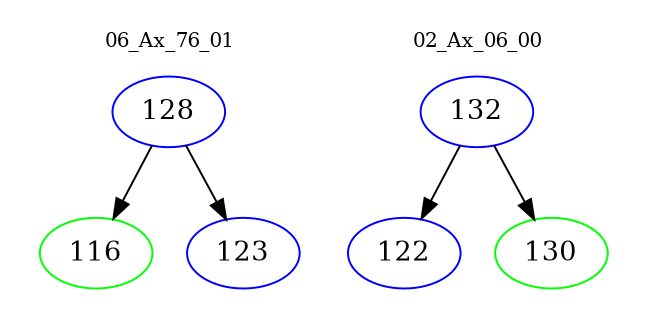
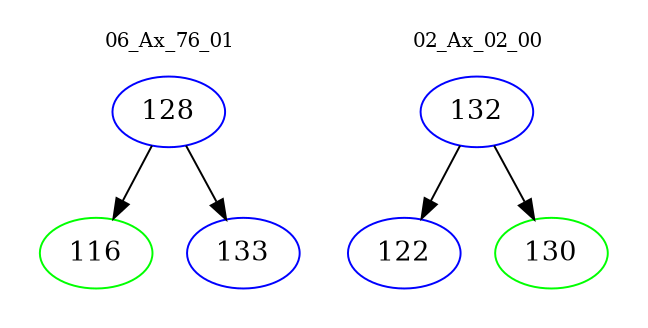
cluster "02_Ax_06_00": label "02_Ax_06_00" -> "02_Ax_02_00"
node "123": label "123" -> "133"
